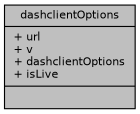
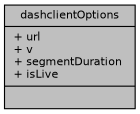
node "dashclientOptions": text "+ dashclientOptions" -> "+ segmentDuration"
